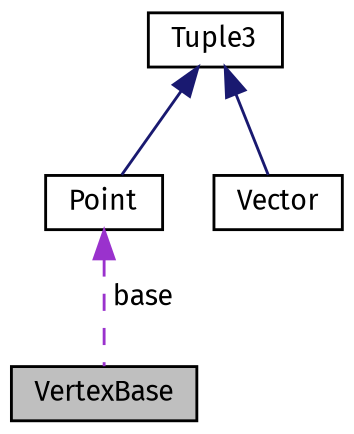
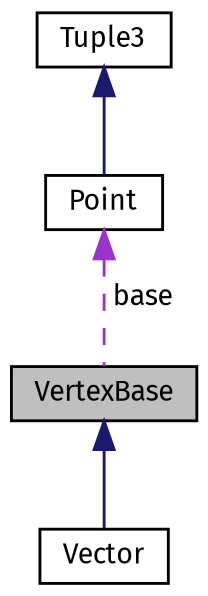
edge "Vector" -> "Tuple3": now "Vector" -> "VertexBase"
